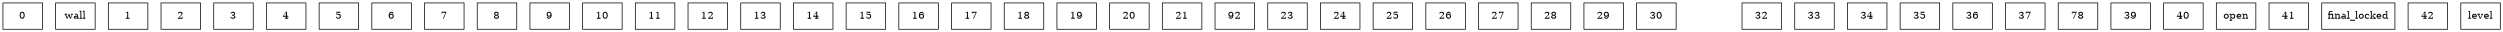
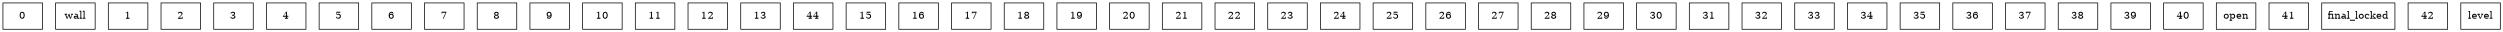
node "14": label "14" -> "44"
node "92": label "92" -> "22"
node "31": added
node "78": label "78" -> "38"
